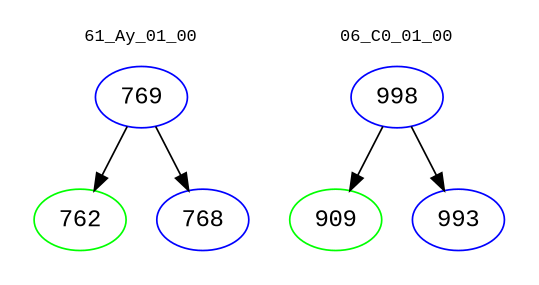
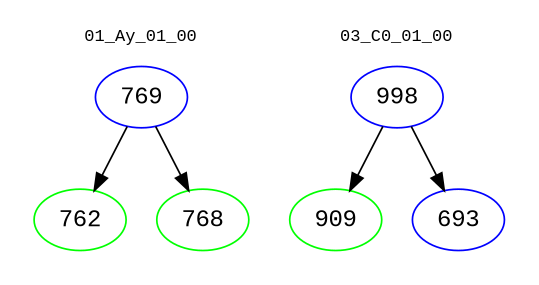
cluster "61_Ay_01_00": label "61_Ay_01_00" -> "01_Ay_01_00"
cluster "06_C0_01_00": label "06_C0_01_00" -> "03_C0_01_00"
node "768": color blue -> green
node "993": label "993" -> "693"
